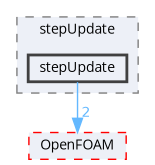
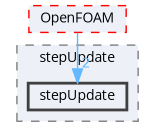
edge "stepUpdate" -> "OpenFOAM": reversed
